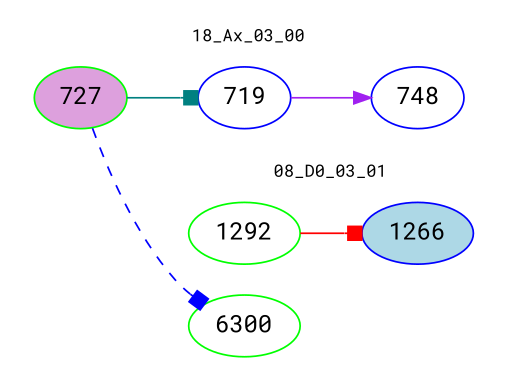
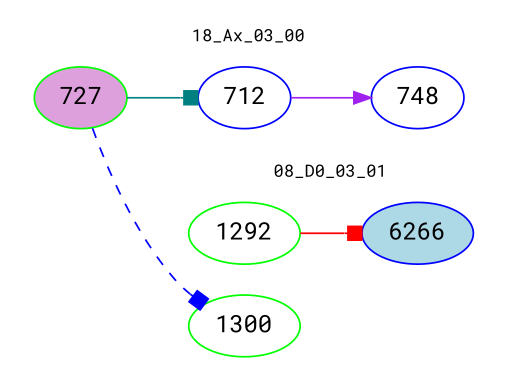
node "719": label "719" -> "712"
node "1266": label "1266" -> "6266"
node "6300": label "6300" -> "1300"
